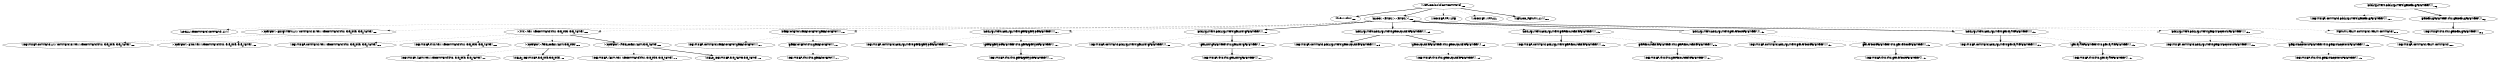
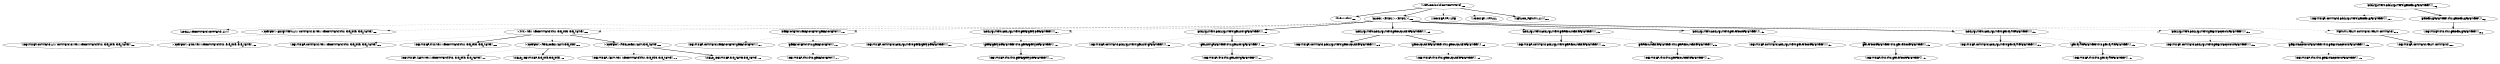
edge "(addArgument,addArgument(getVerboseParameter()))" -> "(BLOCK,<empty>,<empty>)": reversed
edge "(<init>,new NetCommand(this, exe_title, exe_name))" -> "(IDENTIFIER,this,new NetCommand(this, exe_title, exe_name))": style dotted -> bold
